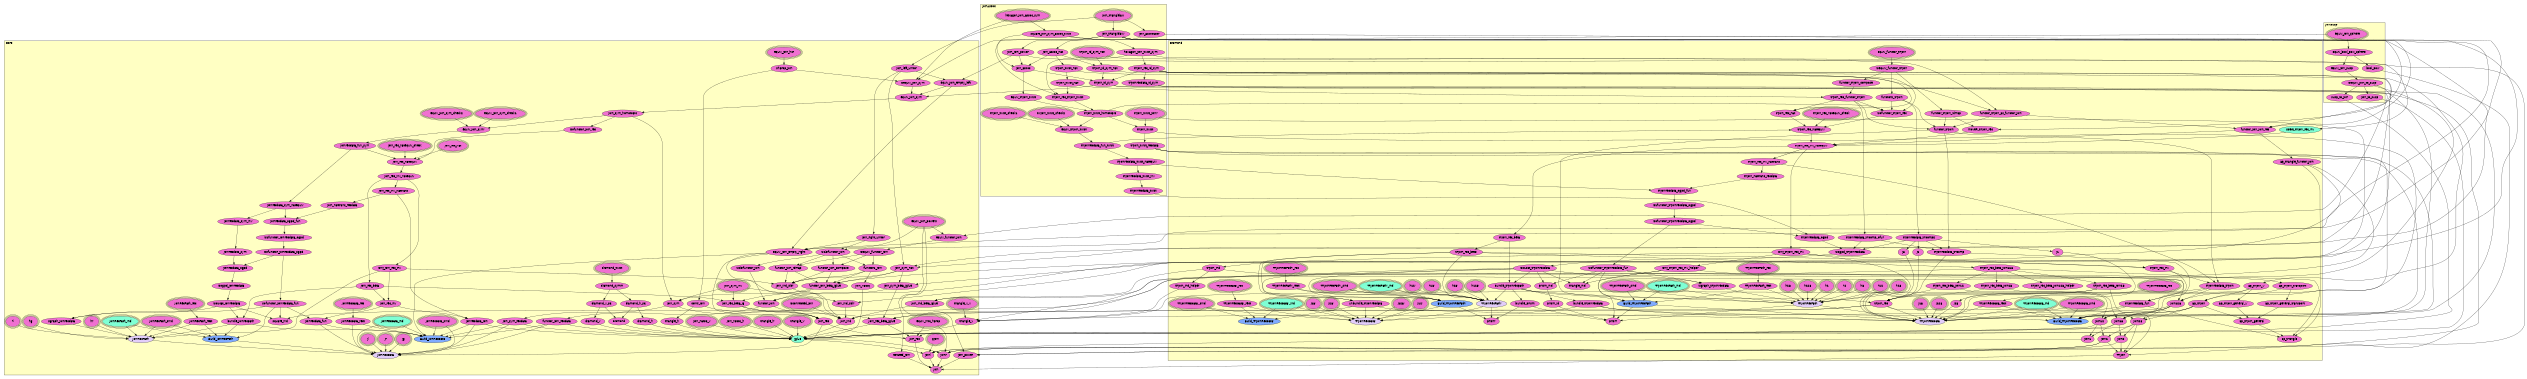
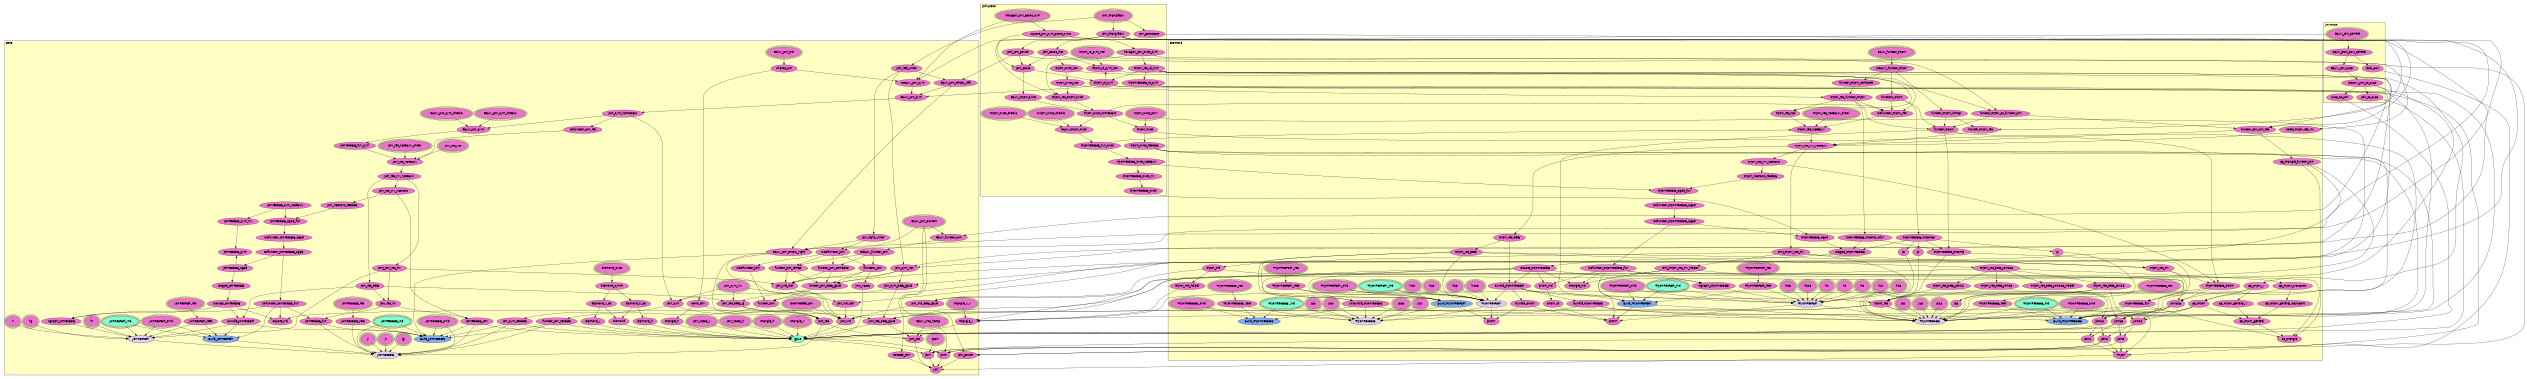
edge "trijoin_id_sym_nat" -> "trijoin_id_sym": reversed
node "issect_trijoin_rec_inv": fillcolor #7fffd4 -> #f070d1
edge "joinrecdata_fun_sym" -> "joinrecdata_sym_natequiv": removed
edge "joinrecdata_sym" -> "joinrecdata_0gpd": reversed
node "j12": added
edge "join23" -> "TriJoin": now "join1" -> "TriJoin"
